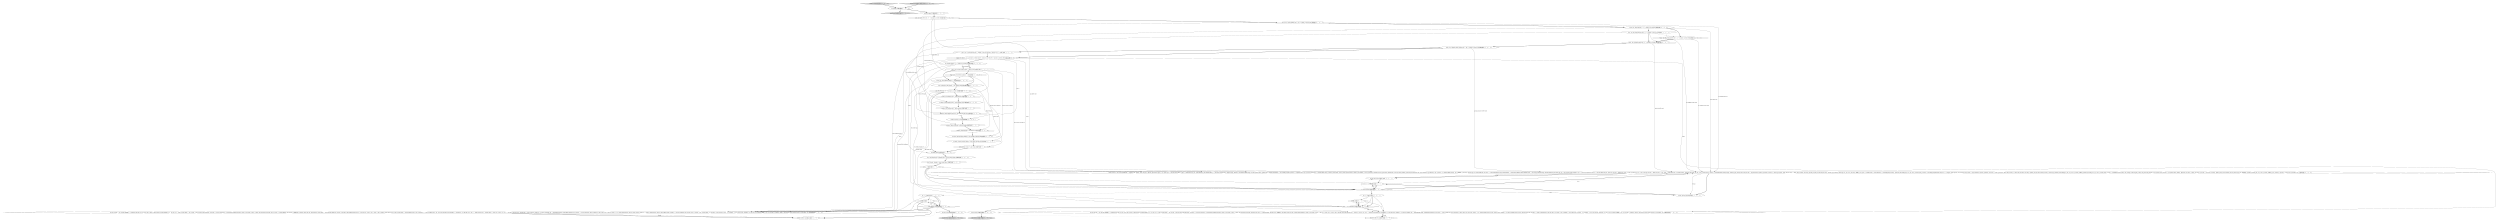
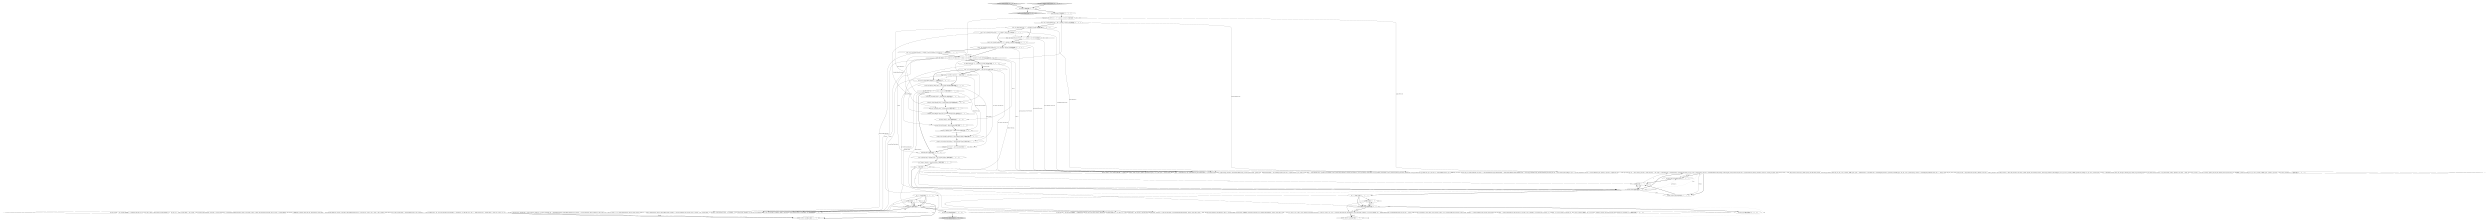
node "thread.join()@@@179@@@['0', '0', '1']": removed
